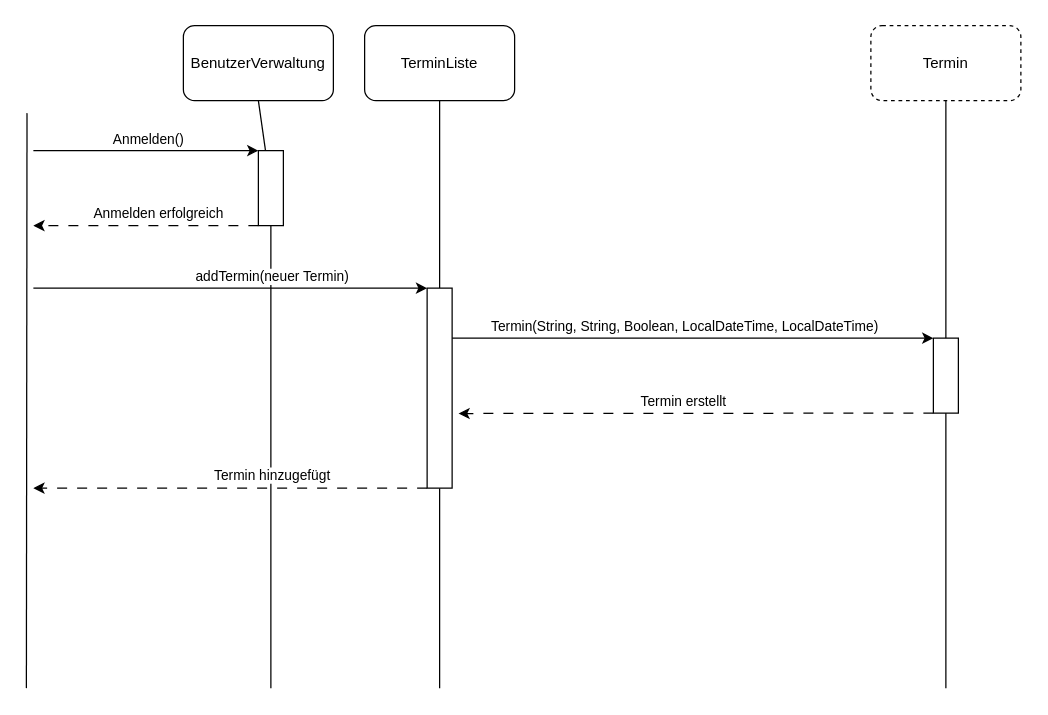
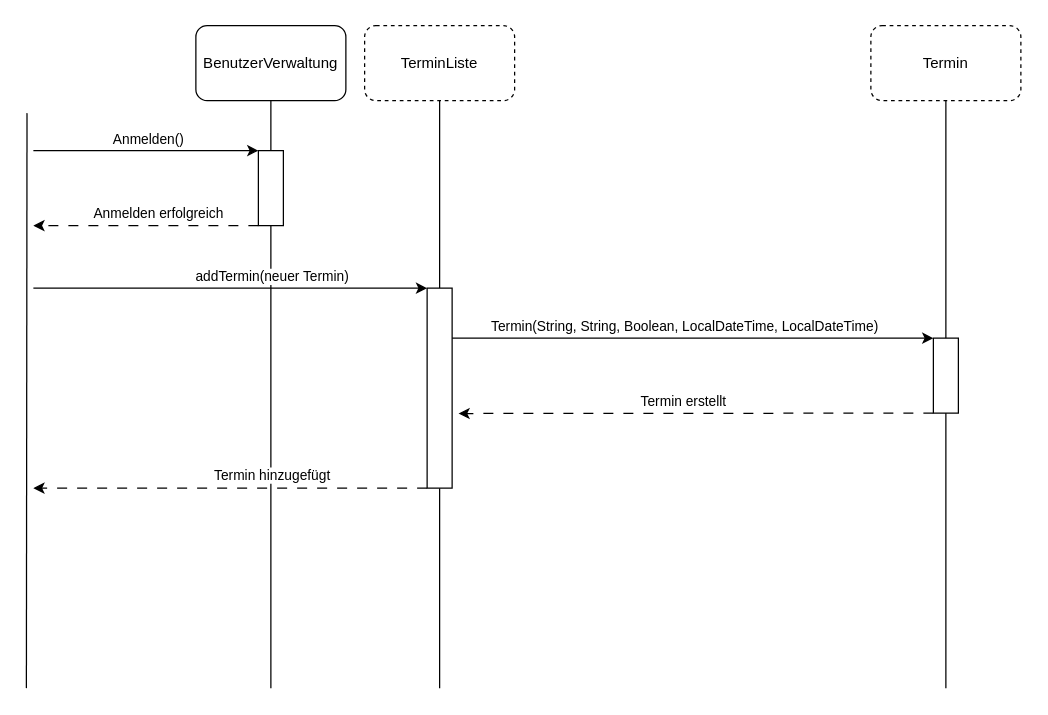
node "BenutzerVerwaltung": moved (258, 63) -> (271, 63)
node "TerminListe": style solid -> dashed
